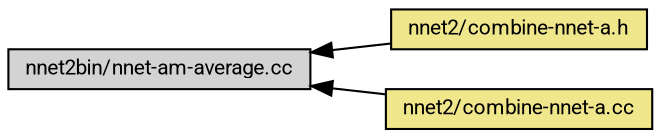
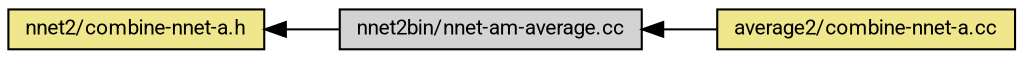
edge "nnet2/combine-nnet-a.h" -> "nnet2bin/nnet-am-average.cc": reversed
node "nnet2/combine-nnet-a.cc": label "nnet2/combine-nnet-a.cc" -> "average2/combine-nnet-a.cc"
